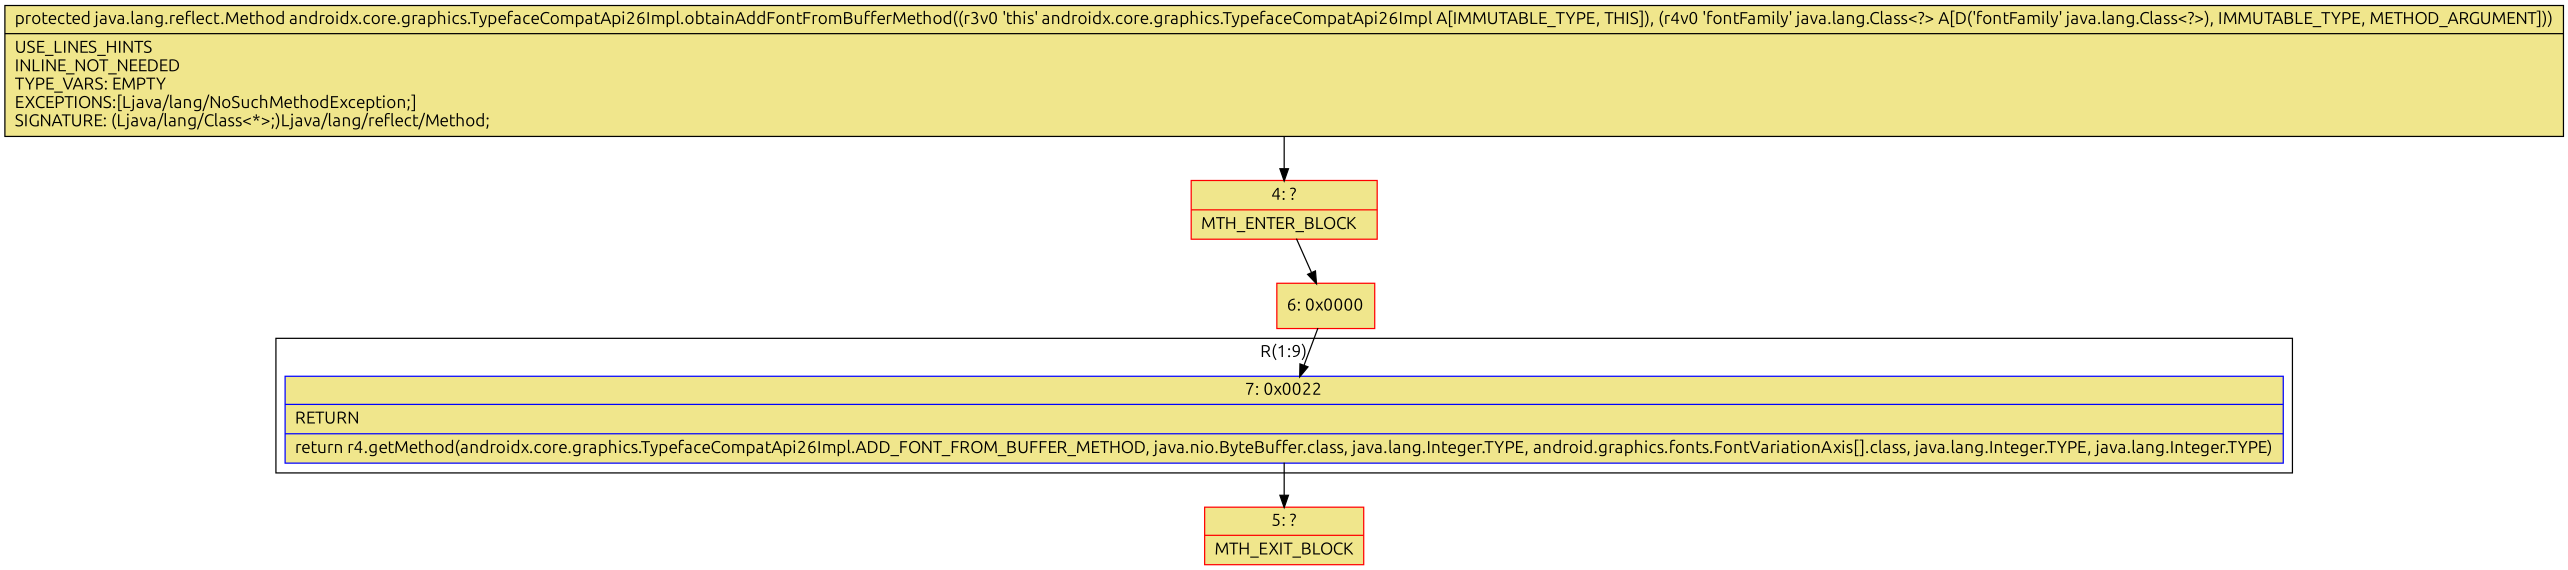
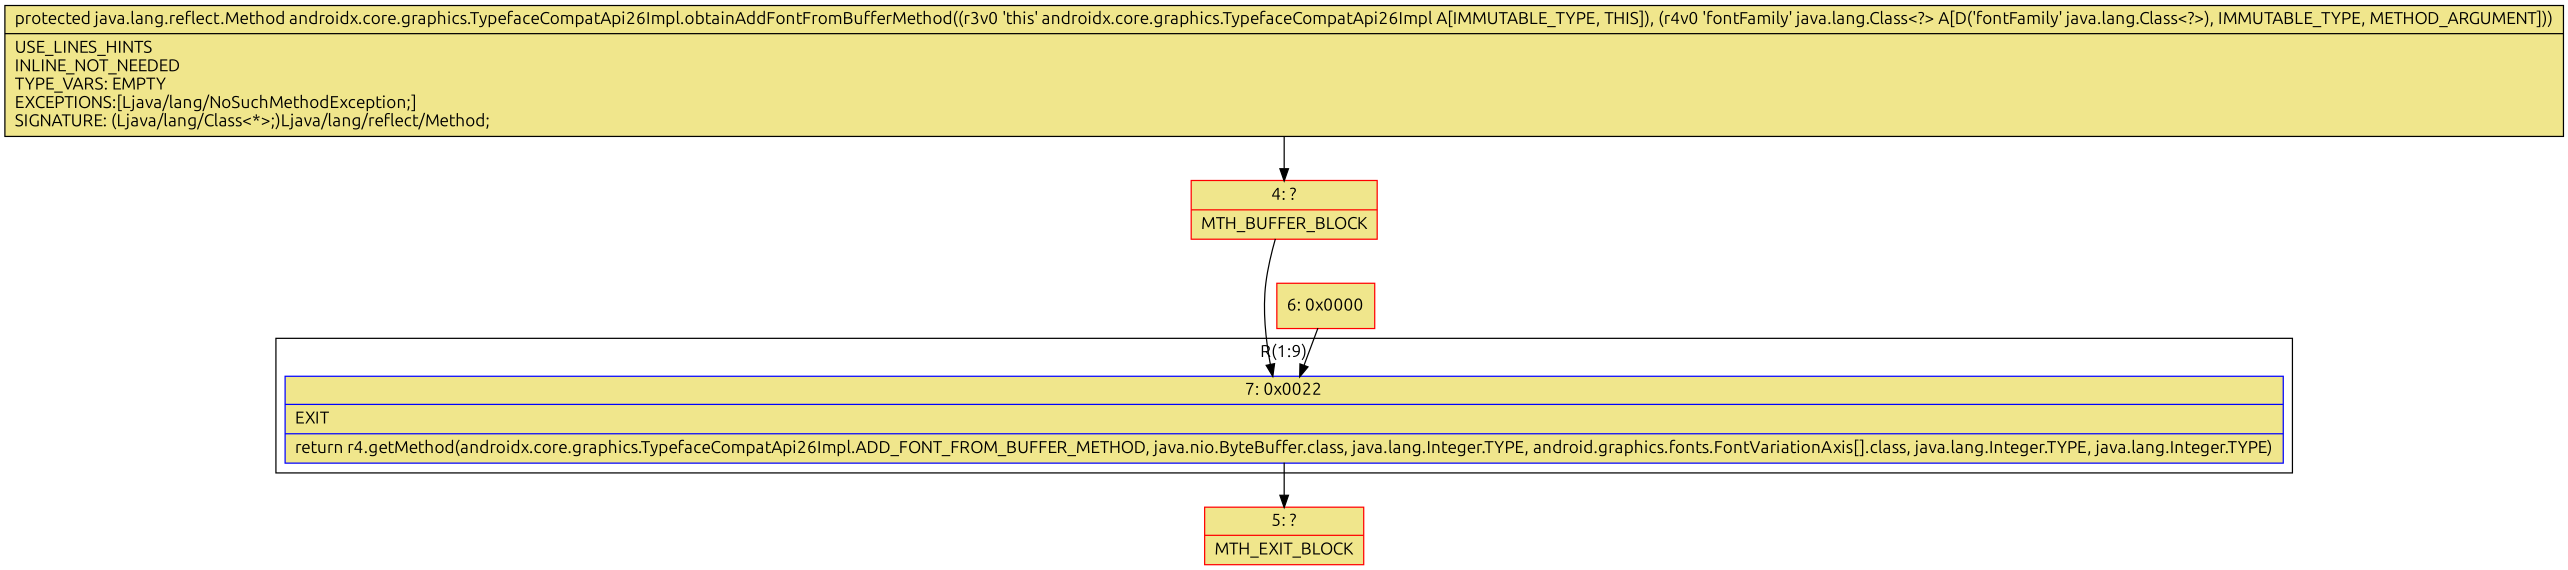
node "4: ?": text "MTH_ENTER_BLOCK" -> "MTH_BUFFER_BLOCK"
edge "4: ?" -> "6: 0x0000": now "4: ?" -> "7: 0x0022"
node "7: 0x0022": text "RETURN" -> "EXIT"
